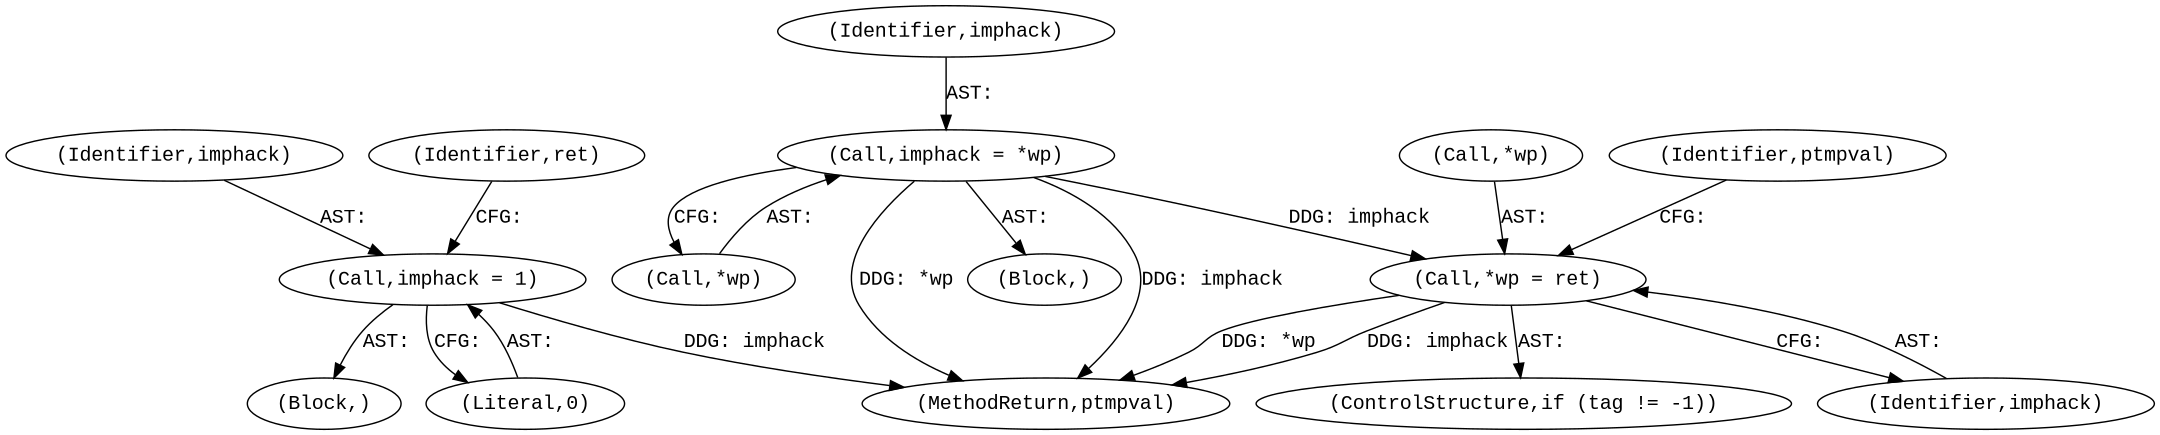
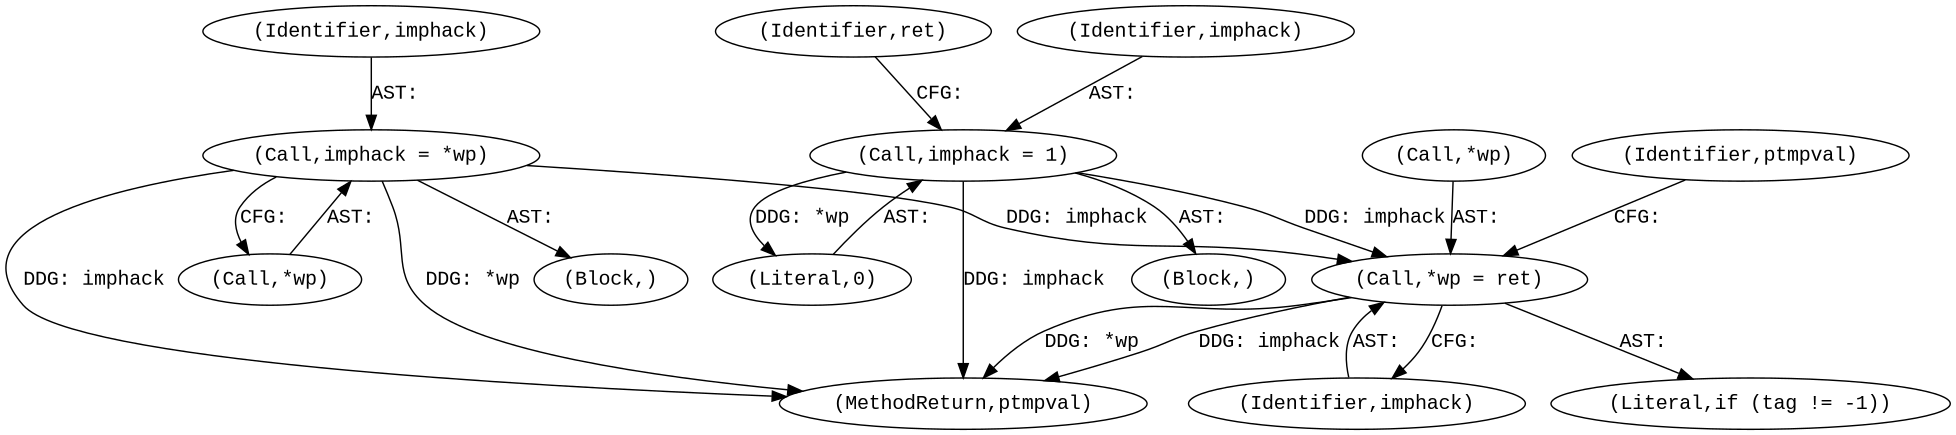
edge "(Call,imphack = 1)" -> "(Call,*wp = ret)": added, label "DDG: imphack"
edge "(Call,imphack = 1)" -> "(Literal,0)": label "CFG: " -> "DDG: *wp"
node "(ControlStructure,if (tag != -1))": label "(ControlStructure,if (tag != -1))" -> "(Literal,if (tag != -1))"
